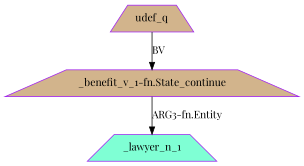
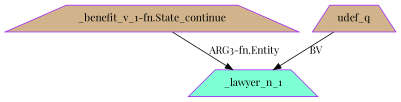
edge "udef_q" -> "_benefit_v_1-fn.State_continue": now "udef_q" -> "_lawyer_n_1"
